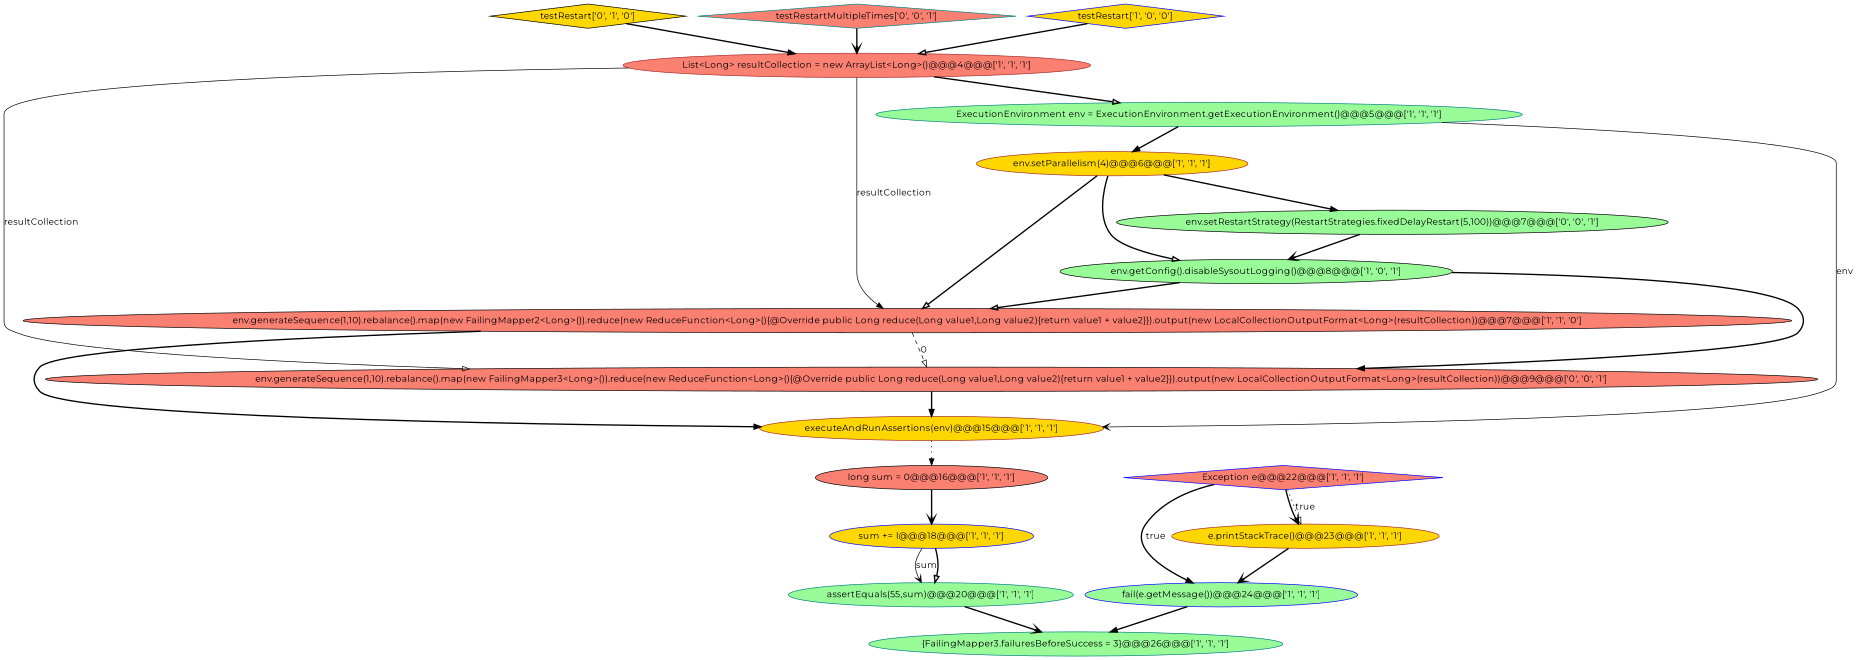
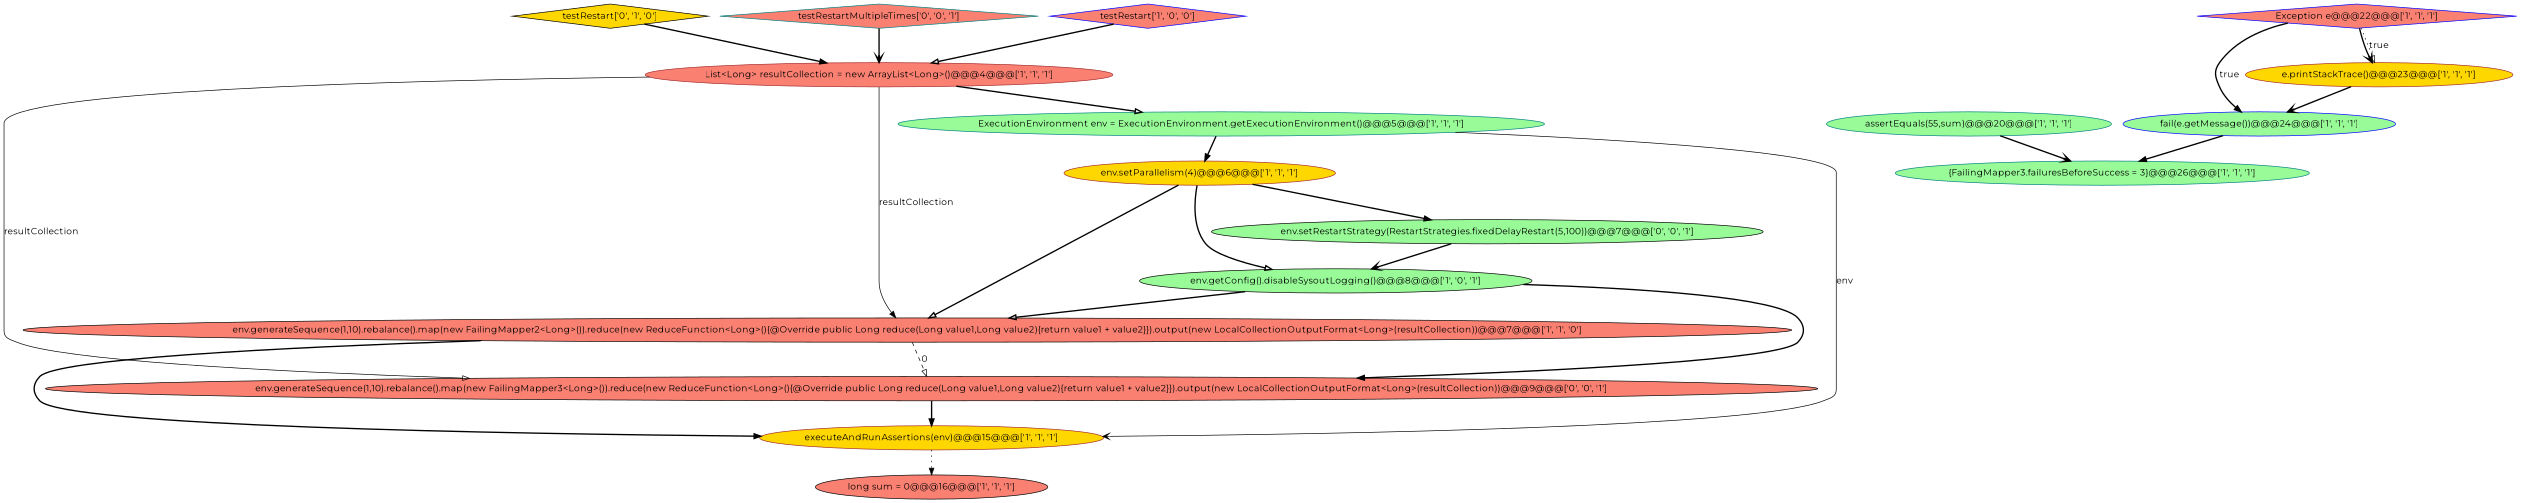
node "testRestart['1', '0', '0']": fillcolor gold -> salmon
node "sum += l@@@18@@@['1', '1', '1']": removed
